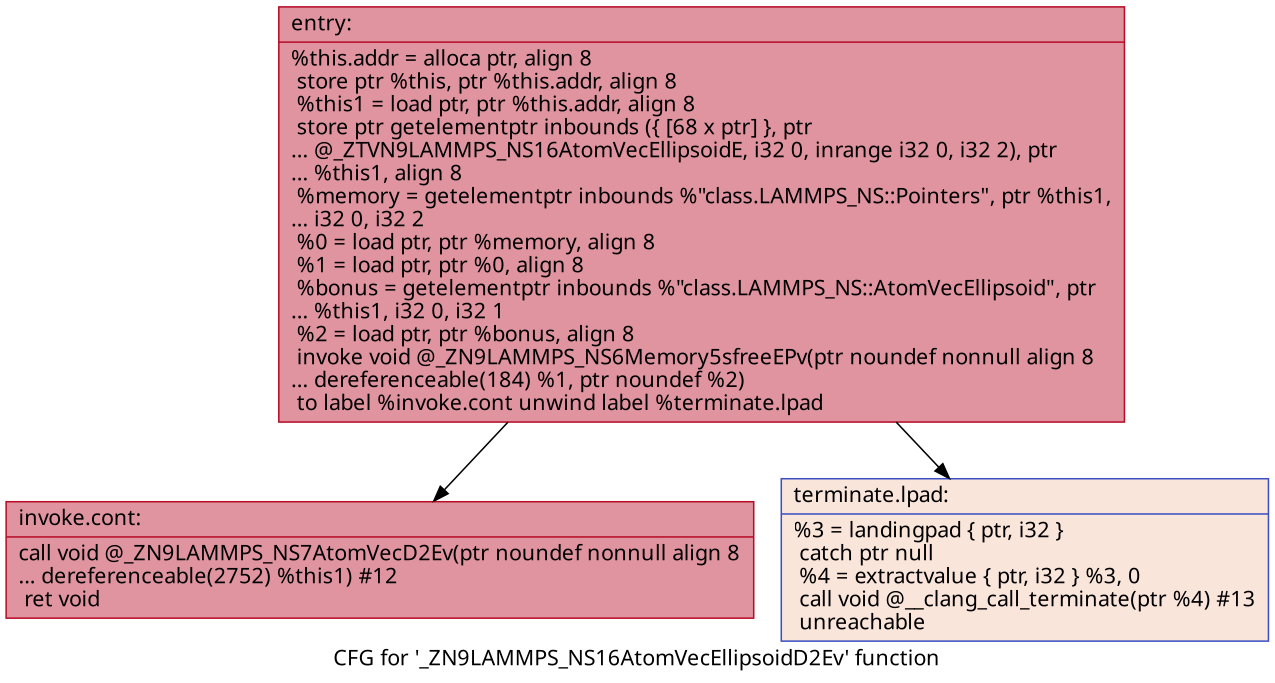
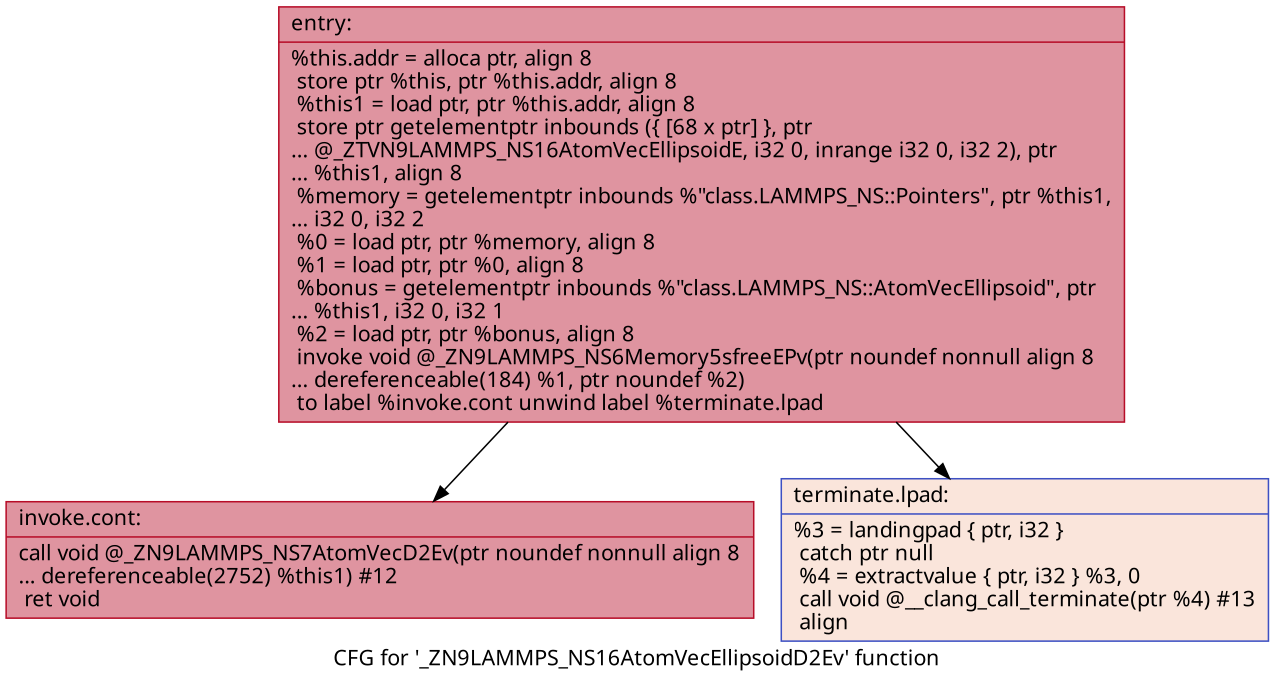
node "terminate.lpad:": text "unreachable" -> "align"
